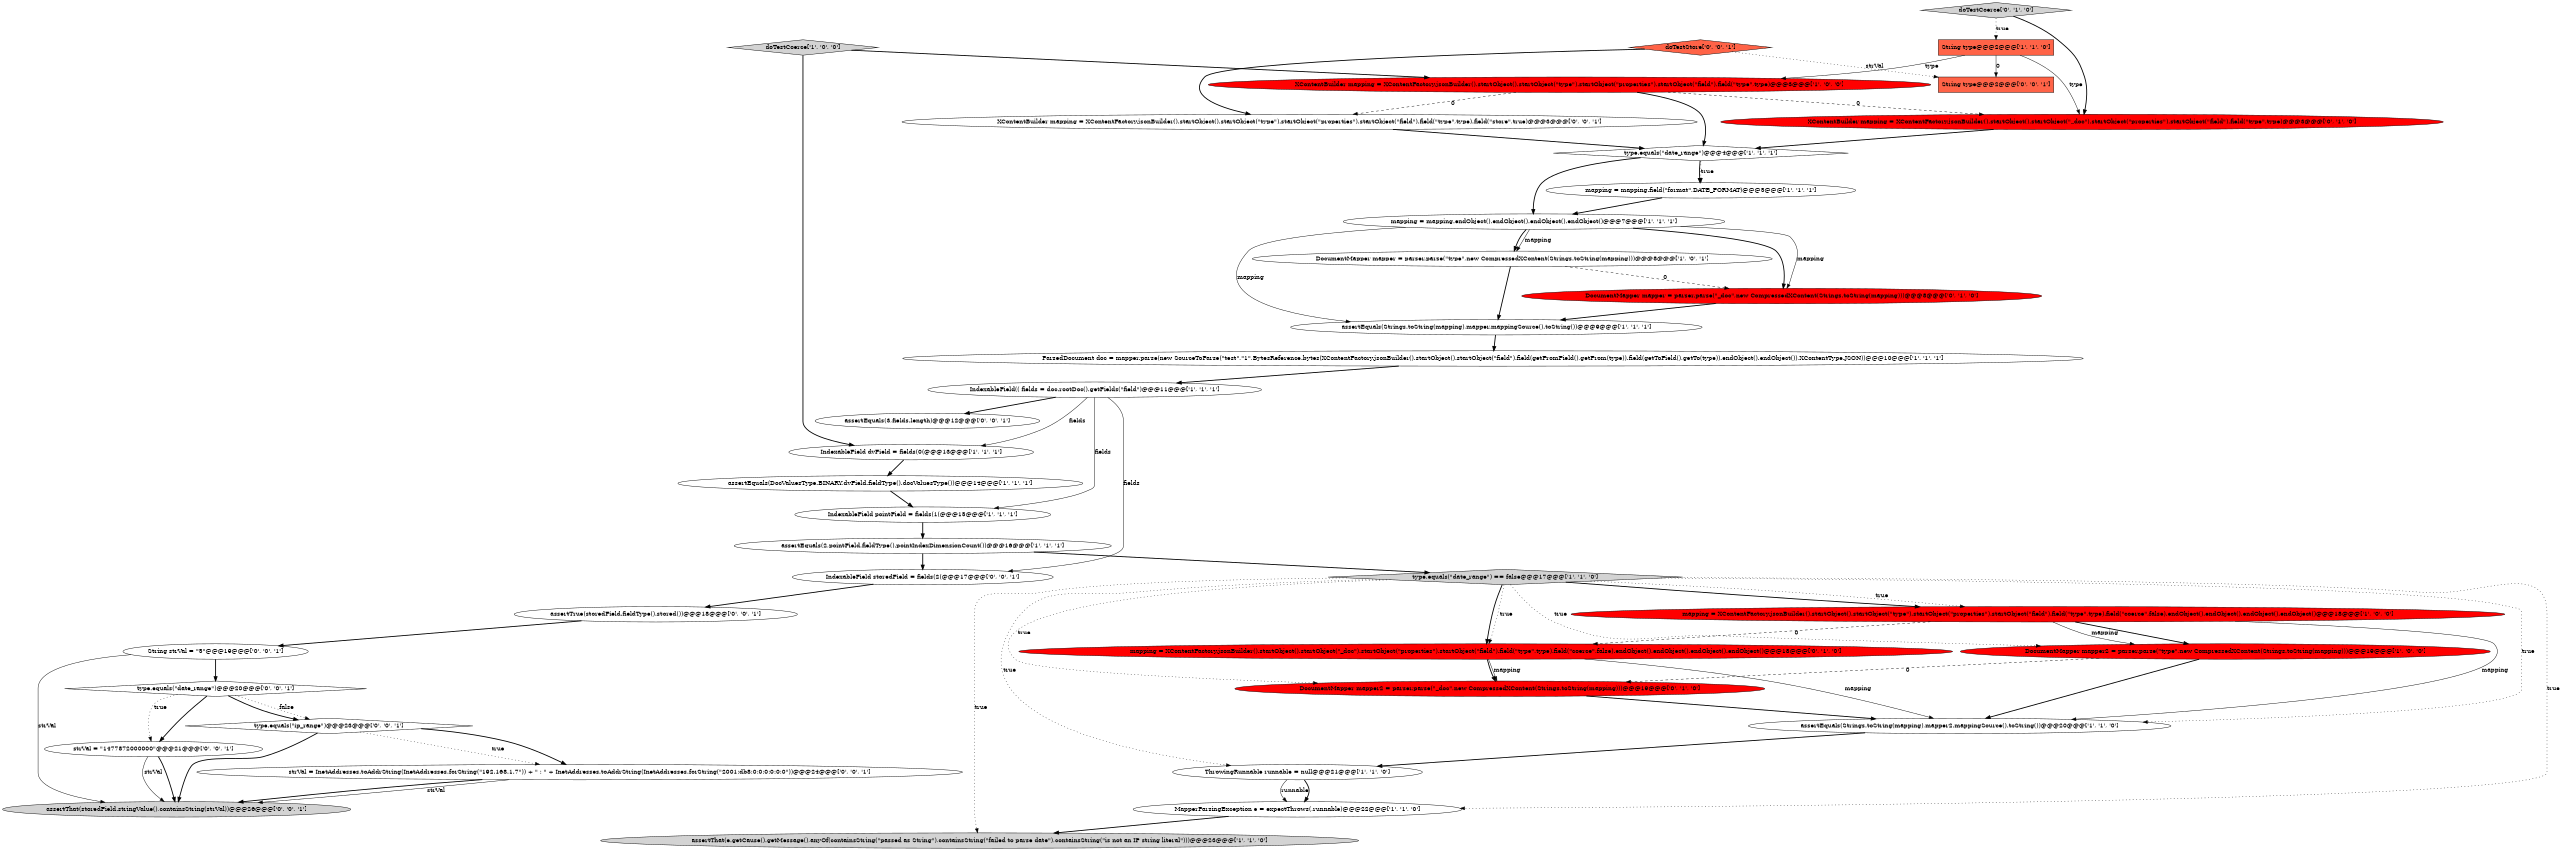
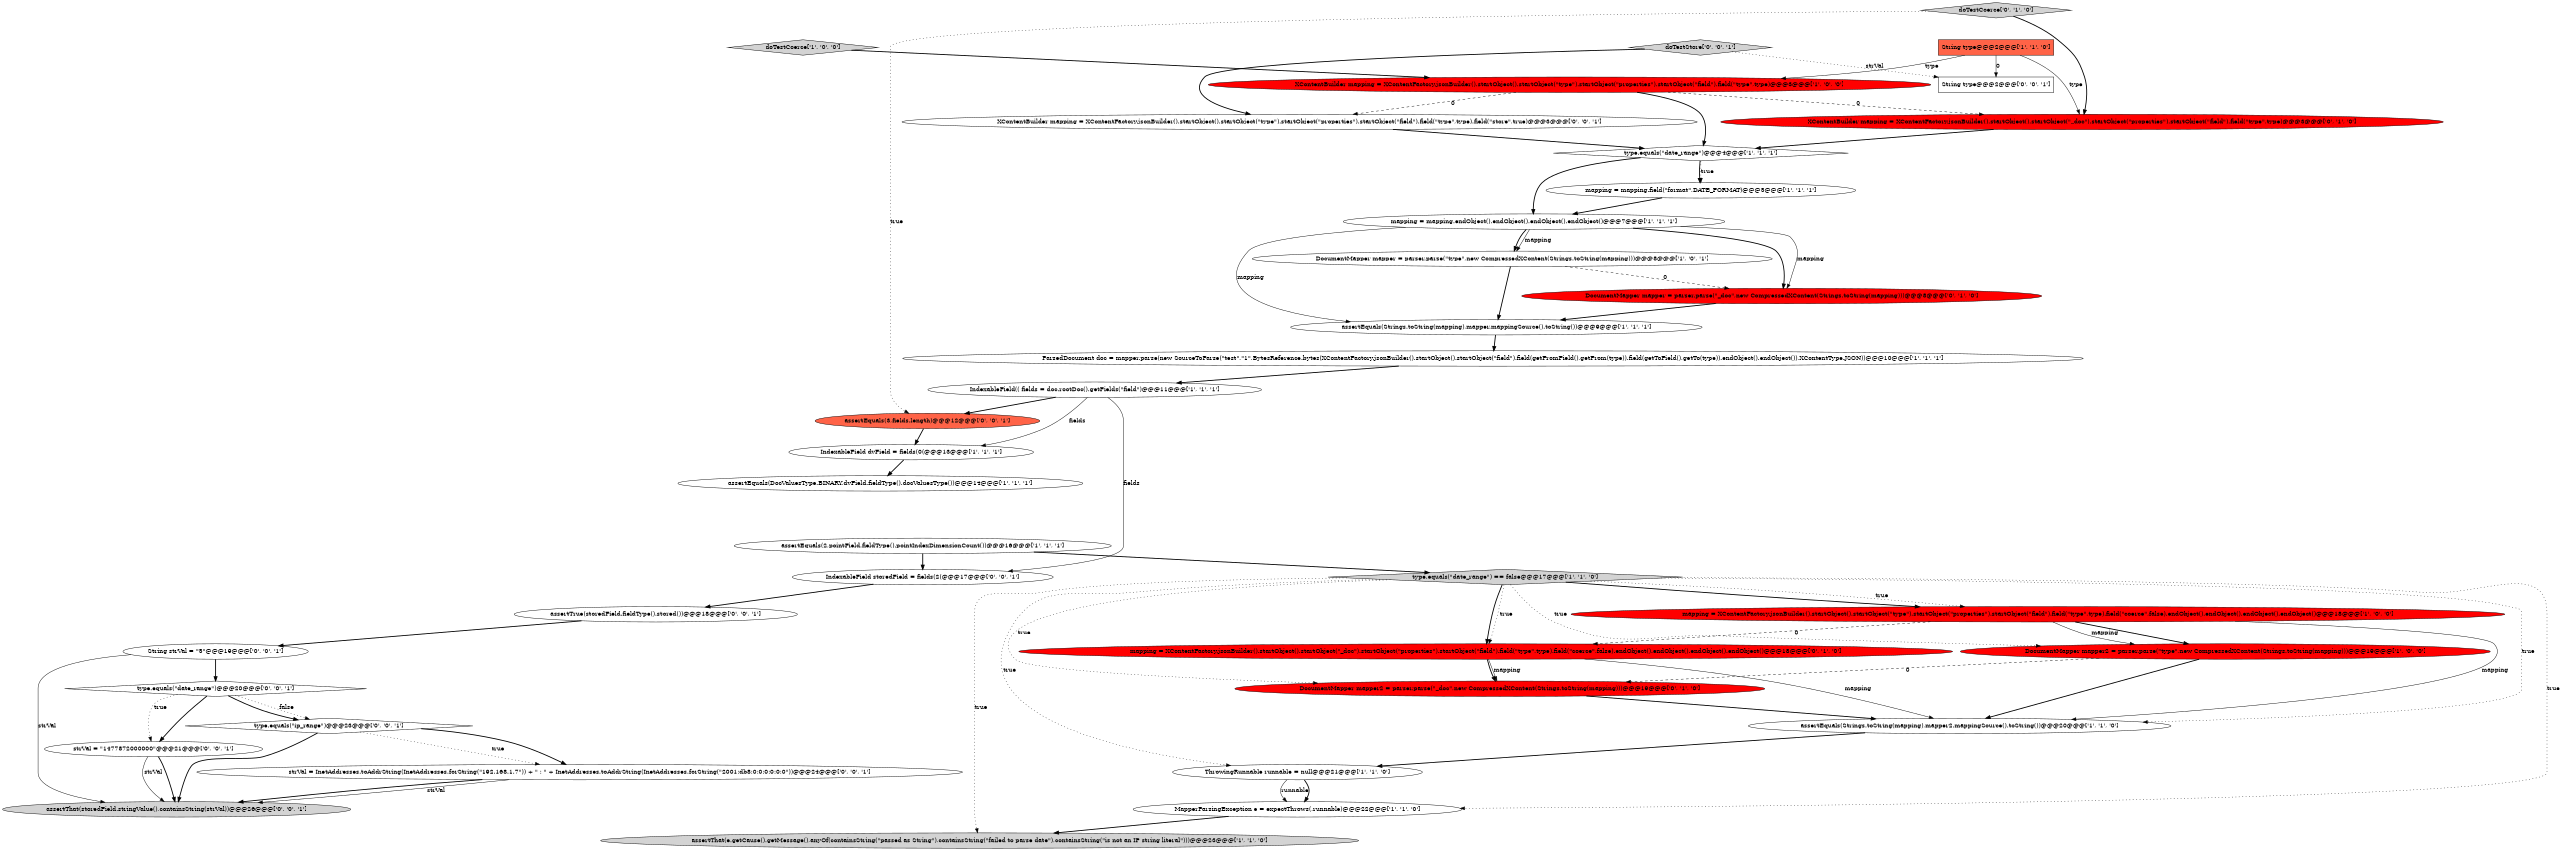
edge "doTestCoerce['0', '1', '0']" -> "String type@@@2@@@['1', '1', '0']": now "doTestCoerce['0', '1', '0']" -> "assertEquals(3,fields.length)@@@12@@@['0', '0', '1']"
node "doTestStore['0', '0', '1']": fillcolor tomato -> lightgray
node "String type@@@2@@@['0', '0', '1']": fillcolor tomato -> white
edge "doTestCoerce['1', '0', '0']" -> "IndexableField dvField = fields(0(@@@13@@@['1', '1', '1']": now "assertEquals(3,fields.length)@@@12@@@['0', '0', '1']" -> "IndexableField dvField = fields(0(@@@13@@@['1', '1', '1']"
node "assertEquals(3,fields.length)@@@12@@@['0', '0', '1']": fillcolor white -> tomato
node "IndexableField pointField = fields(1(@@@15@@@['1', '1', '1']": removed
